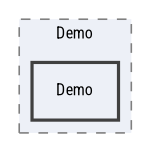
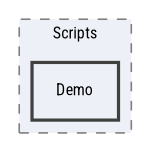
cluster "Demo": label "Demo" -> "Scripts"
